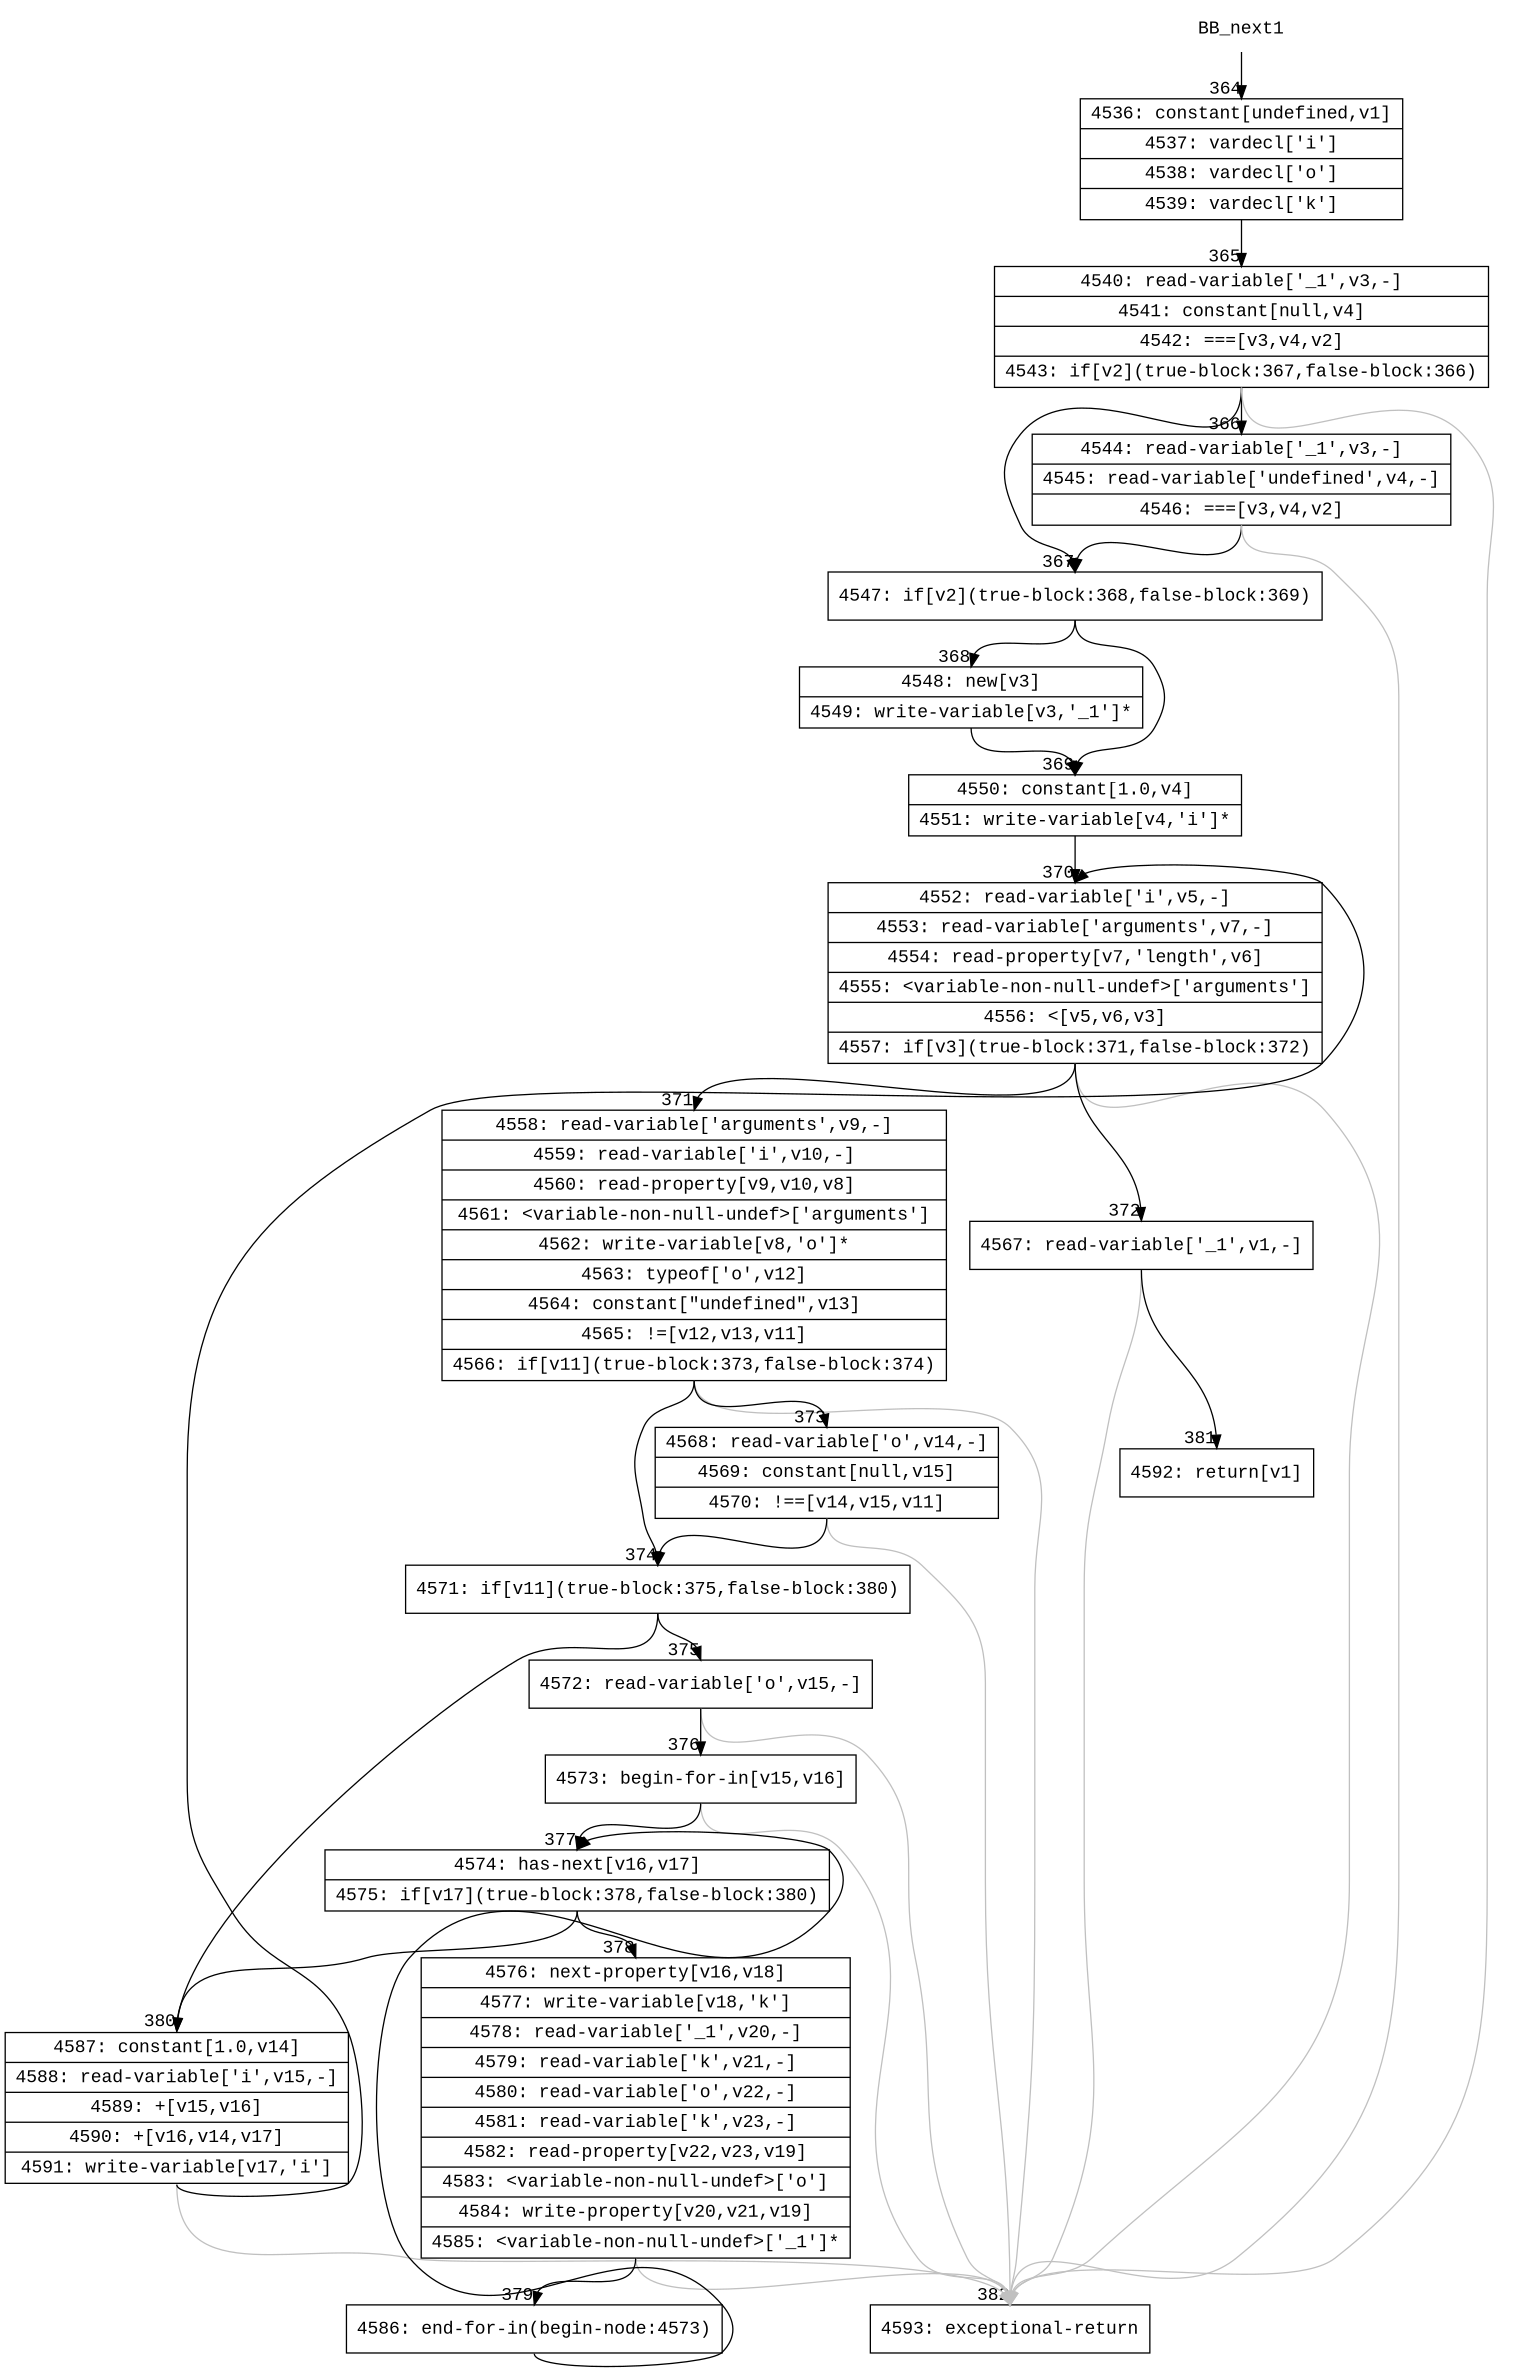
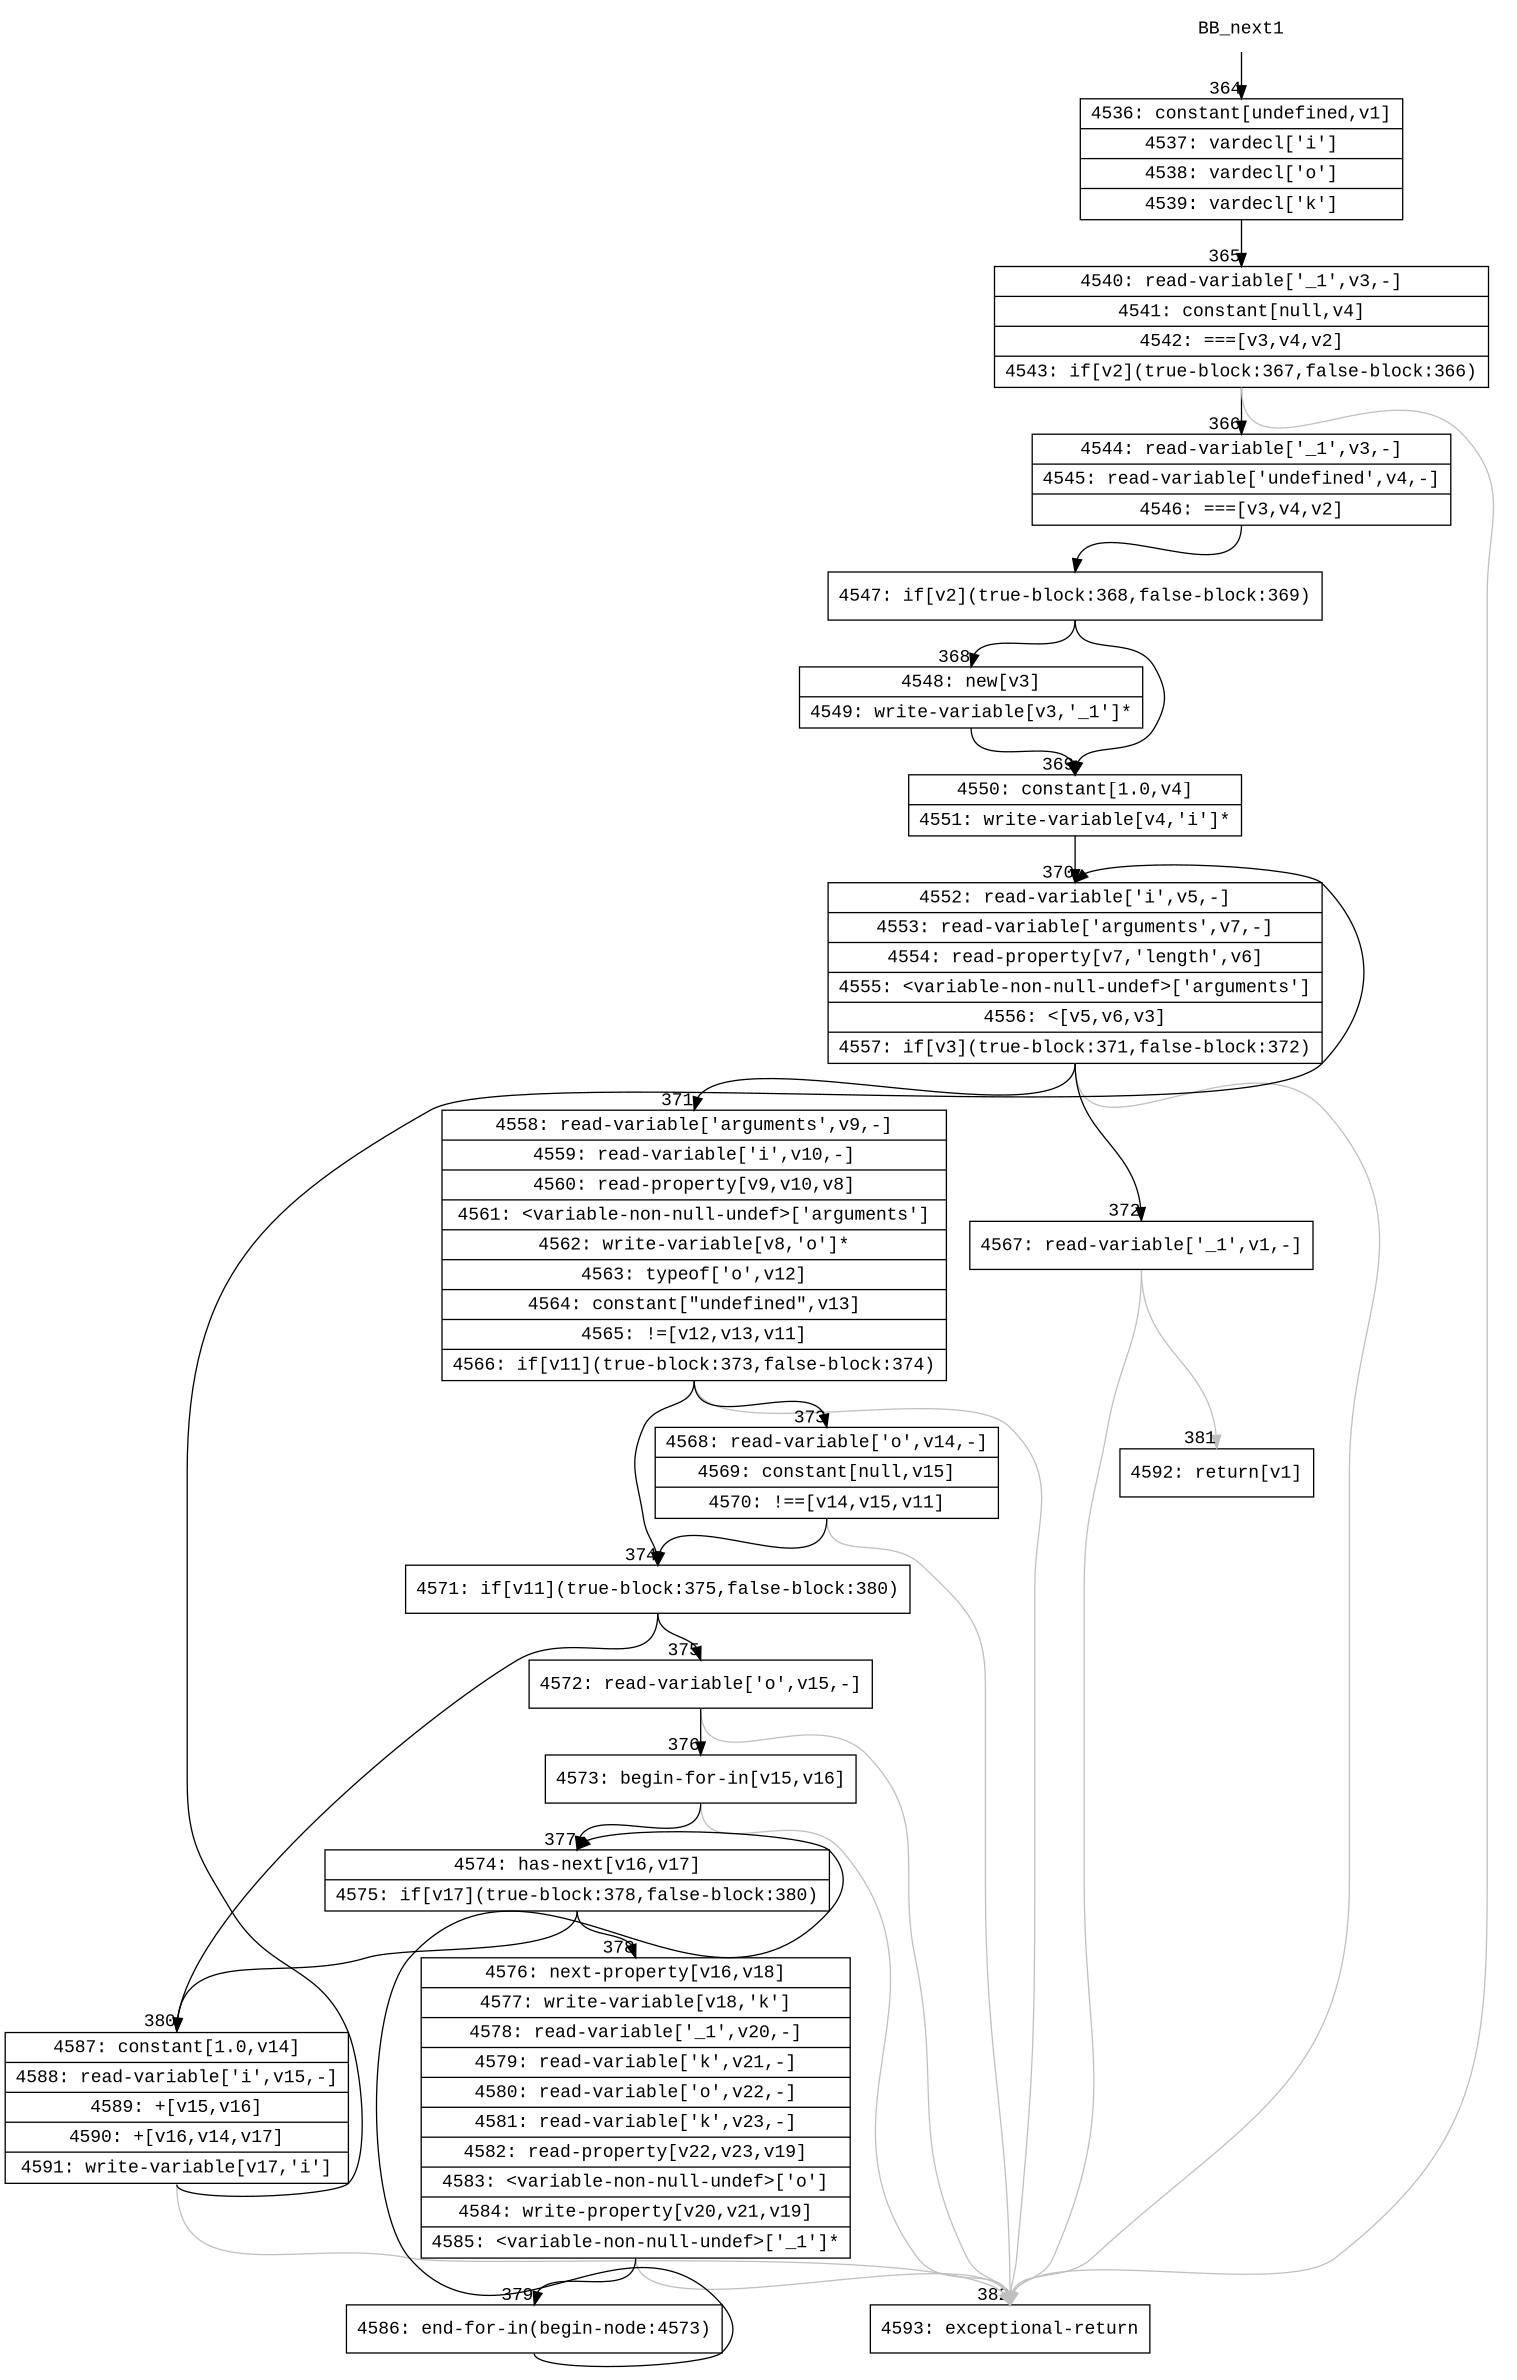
edge "4540: read-variable['_1',v3,-]" -> "4547: if[v2](true-block:368,false-block:369)": removed
edge "4567: read-variable['_1',v1,-]" -> "4592: return[v1]": color black -> gray
edge "4544: read-variable['_1',v3,-]" -> "4593: exceptional-return": removed
